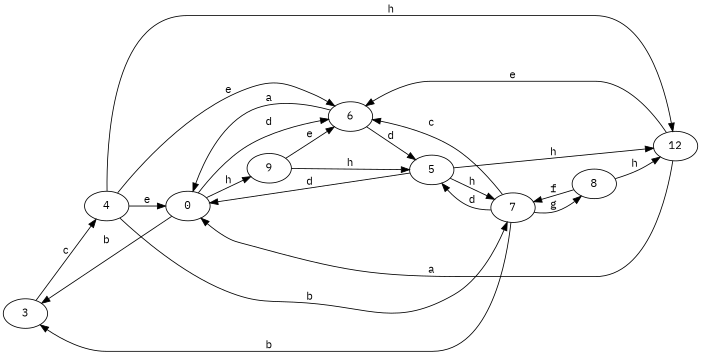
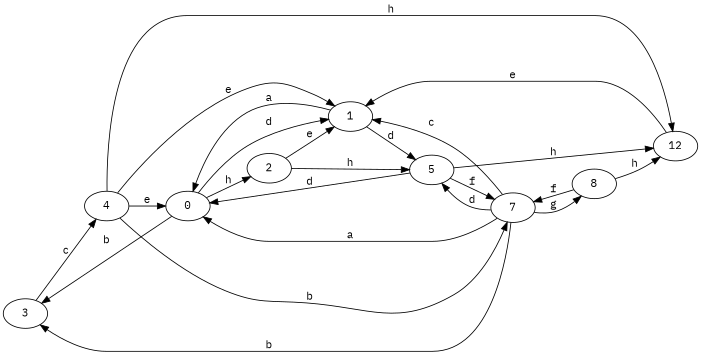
node "6": label "6" -> "1"
node "9": label "9" -> "2"
edge "5" -> "7": label "h" -> "f"
edge "12" -> "0": now "7" -> "0"
